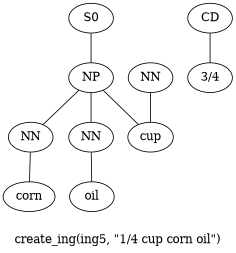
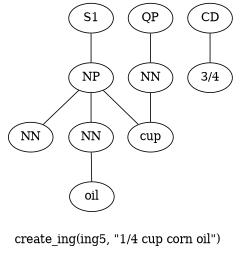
node "S0": label "S0" -> "S1"
node "QP": added
node "corn": removed
